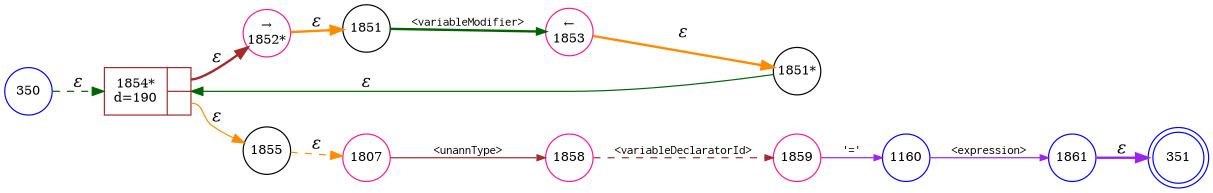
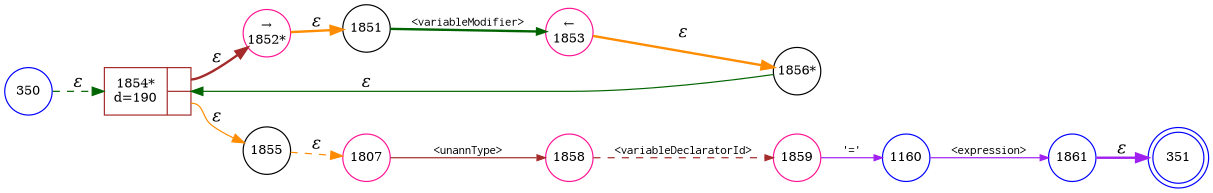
node "1851*": label "1851*" -> "1856*"
